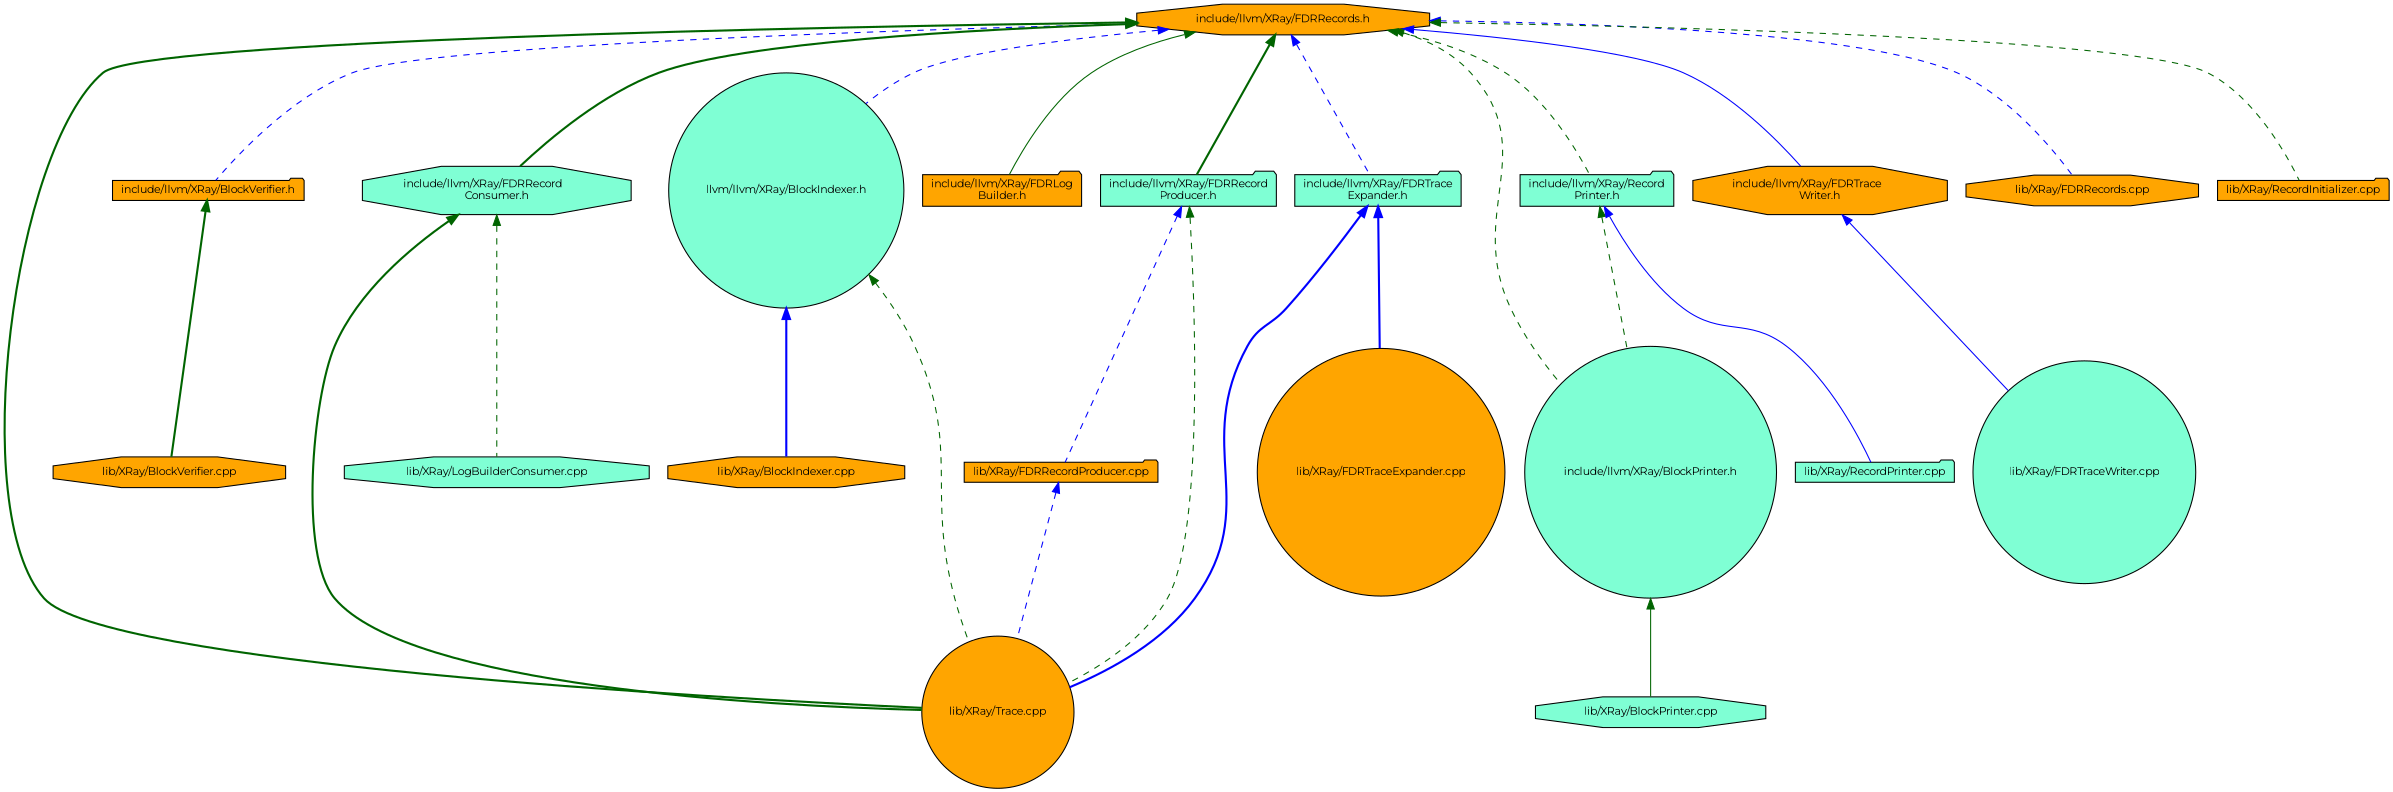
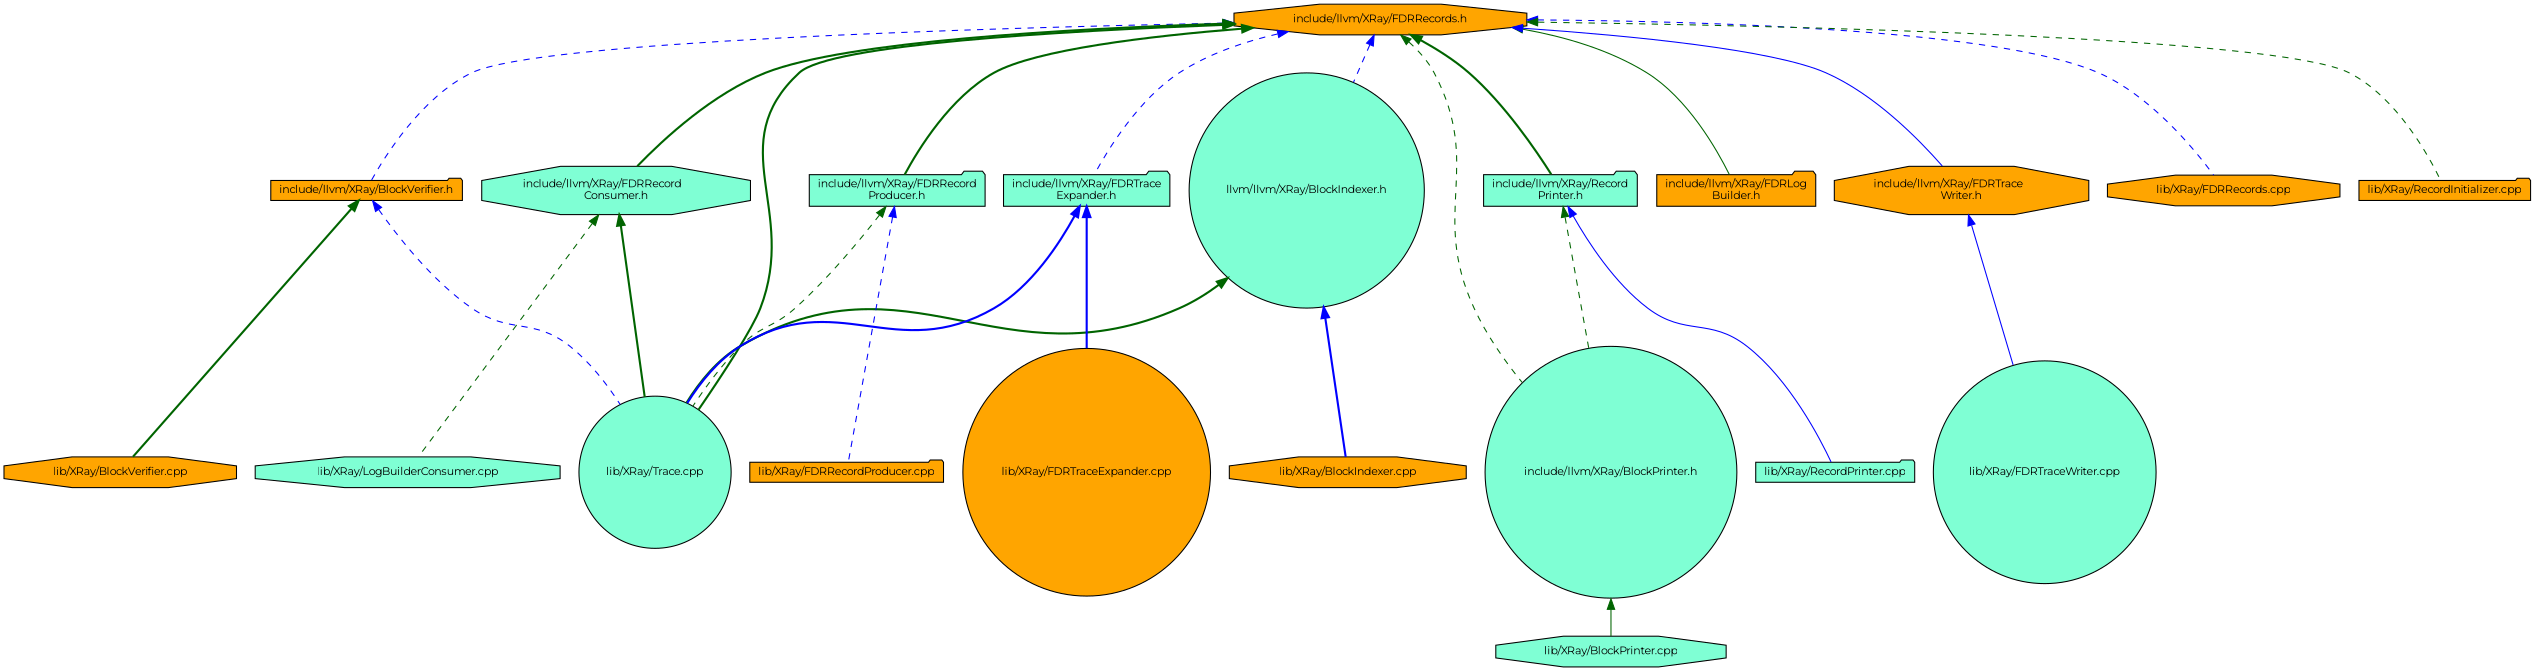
edge "include/llvm/XRay/Record Printer.h" -> "include/llvm/XRay/FDRRecords.h": style dashed -> bold
edge "lib/XRay/Trace.cpp" -> "llvm/llvm/XRay/BlockIndexer.h": style dashed -> bold
edge "lib/XRay/Trace.cpp" -> "lib/XRay/FDRRecordProducer.cpp": now "lib/XRay/Trace.cpp" -> "include/llvm/XRay/BlockVerifier.h"
node "lib/XRay/Trace.cpp": fillcolor orange -> aquamarine
